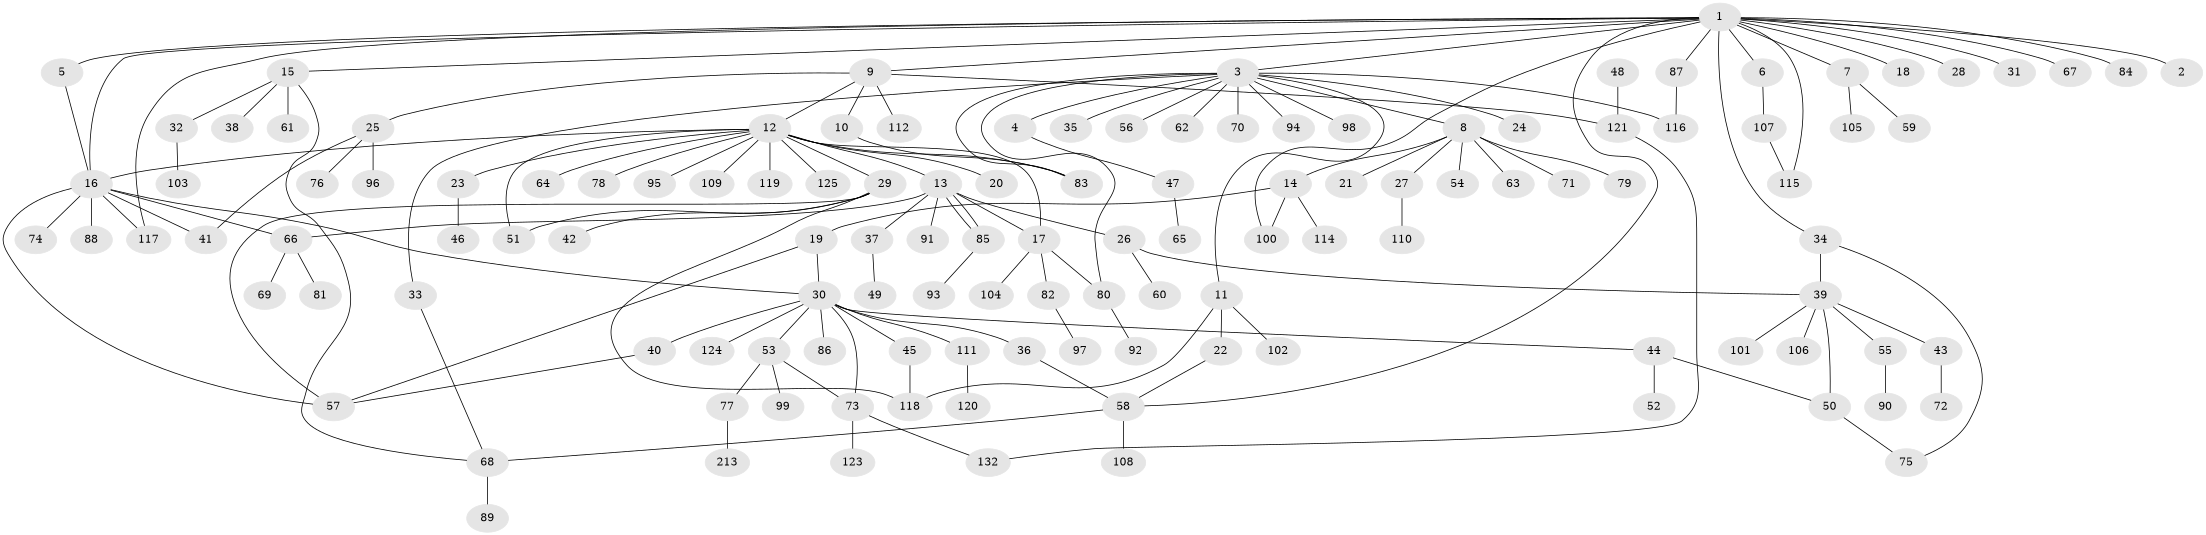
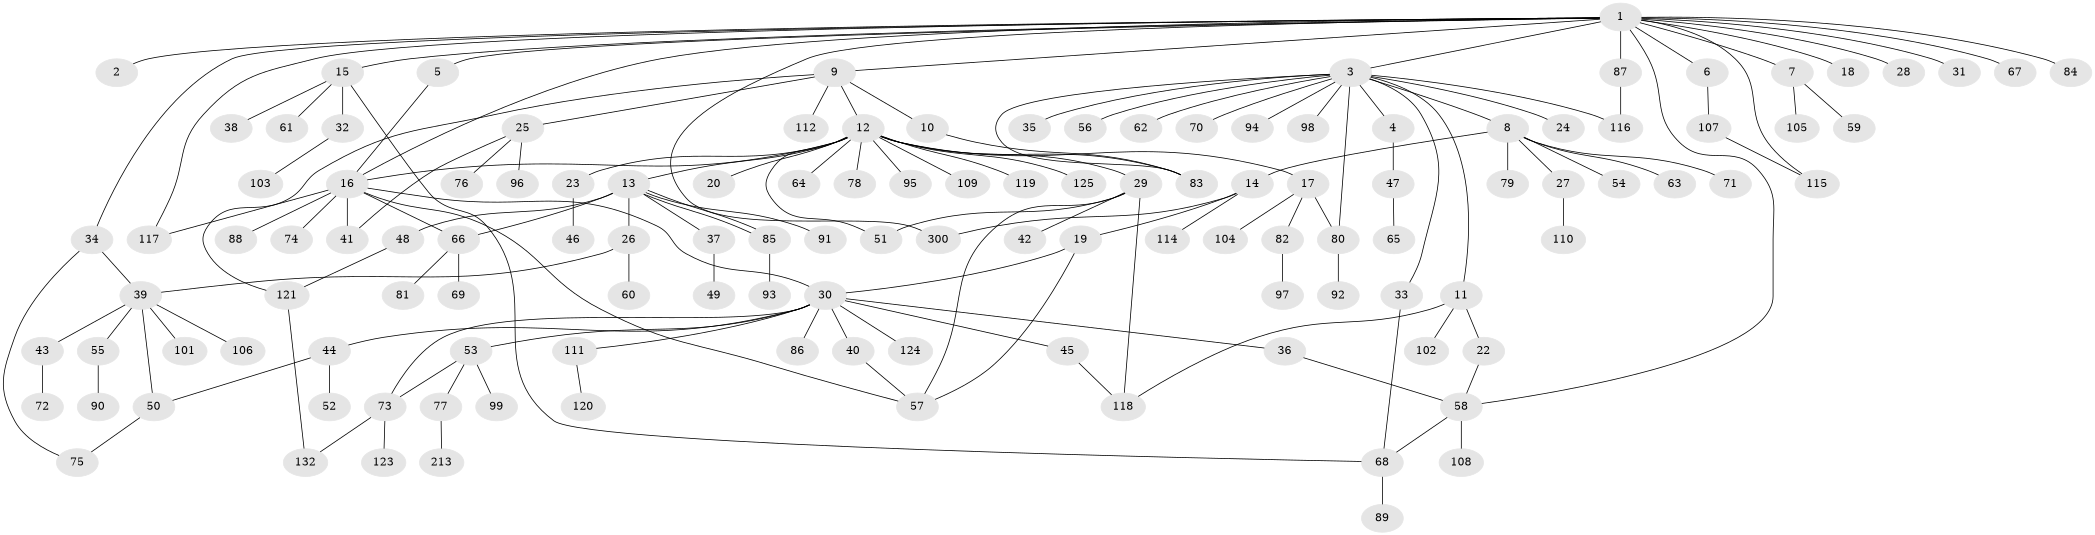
node "21": removed
edge "13" -- "17": now "13" -- "48"
node "100": label "100" -> "300"
